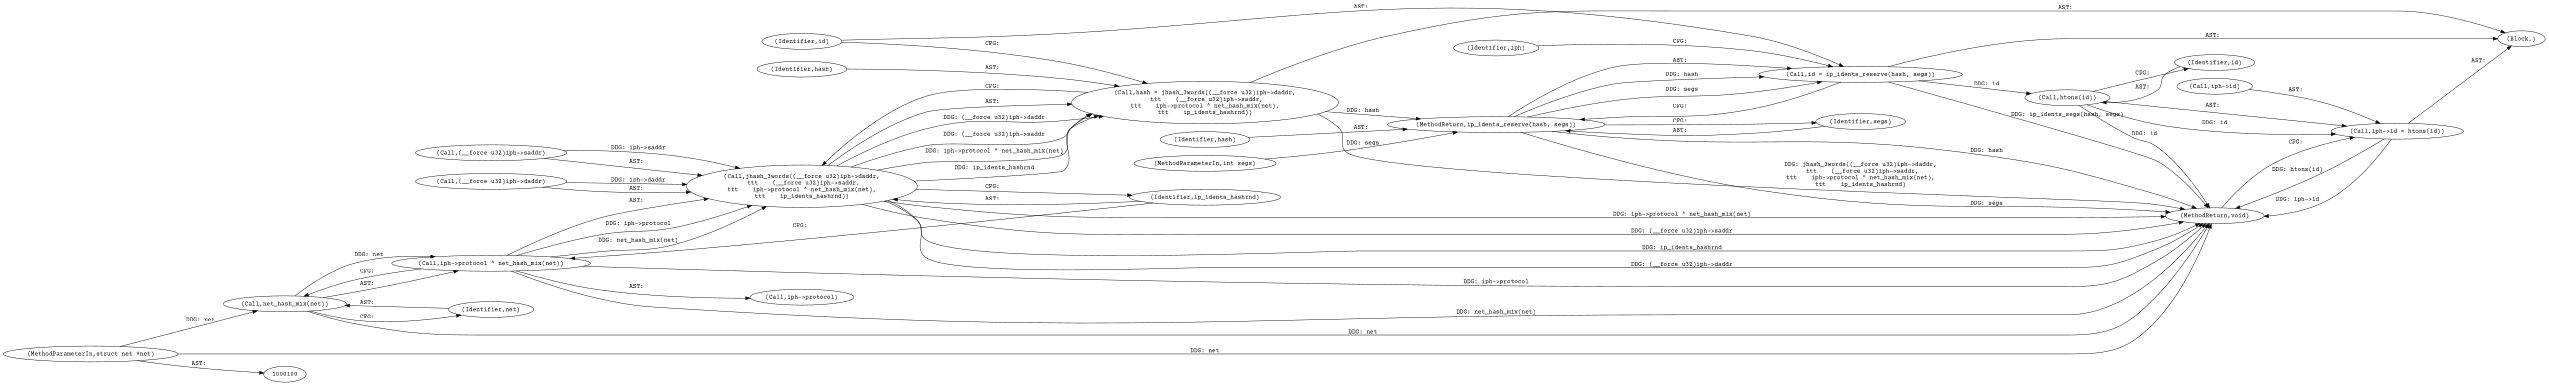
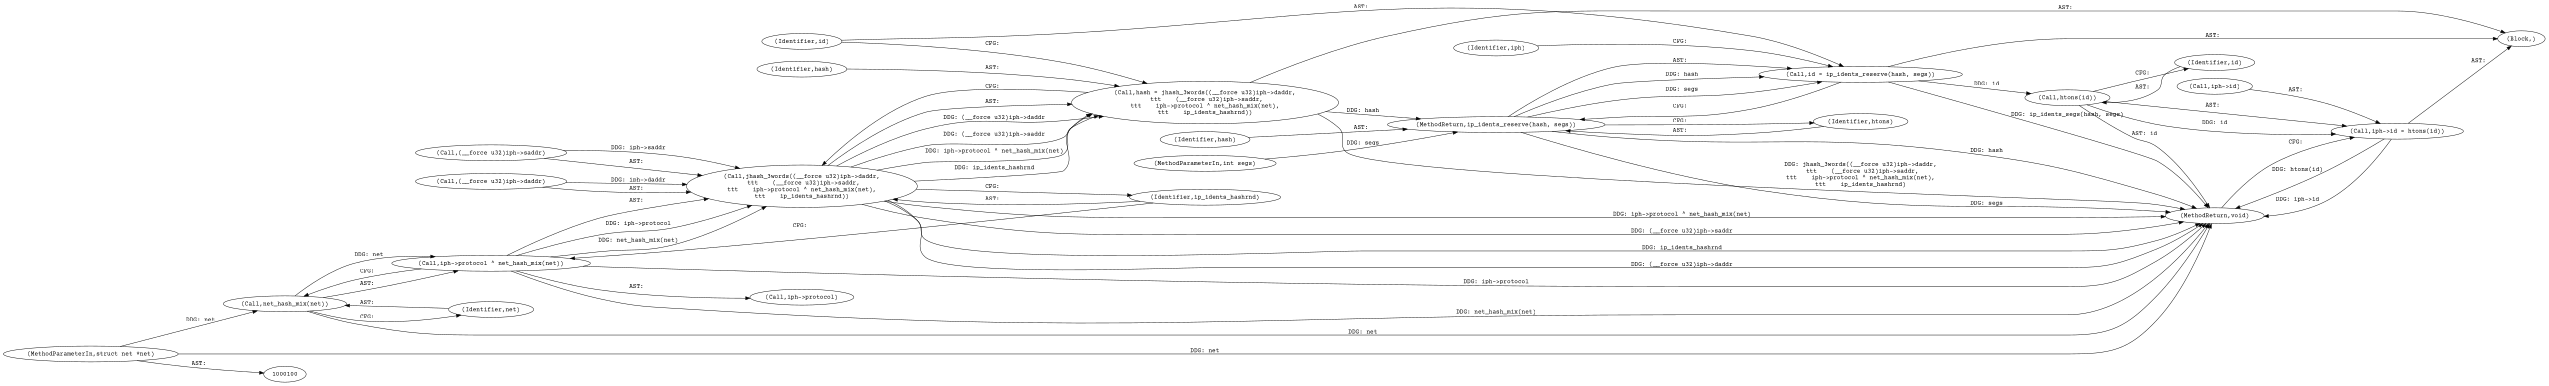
node "(Identifier,segs)": label "(Identifier,segs)" -> "(Identifier,htons)"
edge "(Call,htons(id))" -> "(MethodReturn,void)": label "DDG: id" -> "AST: id"
